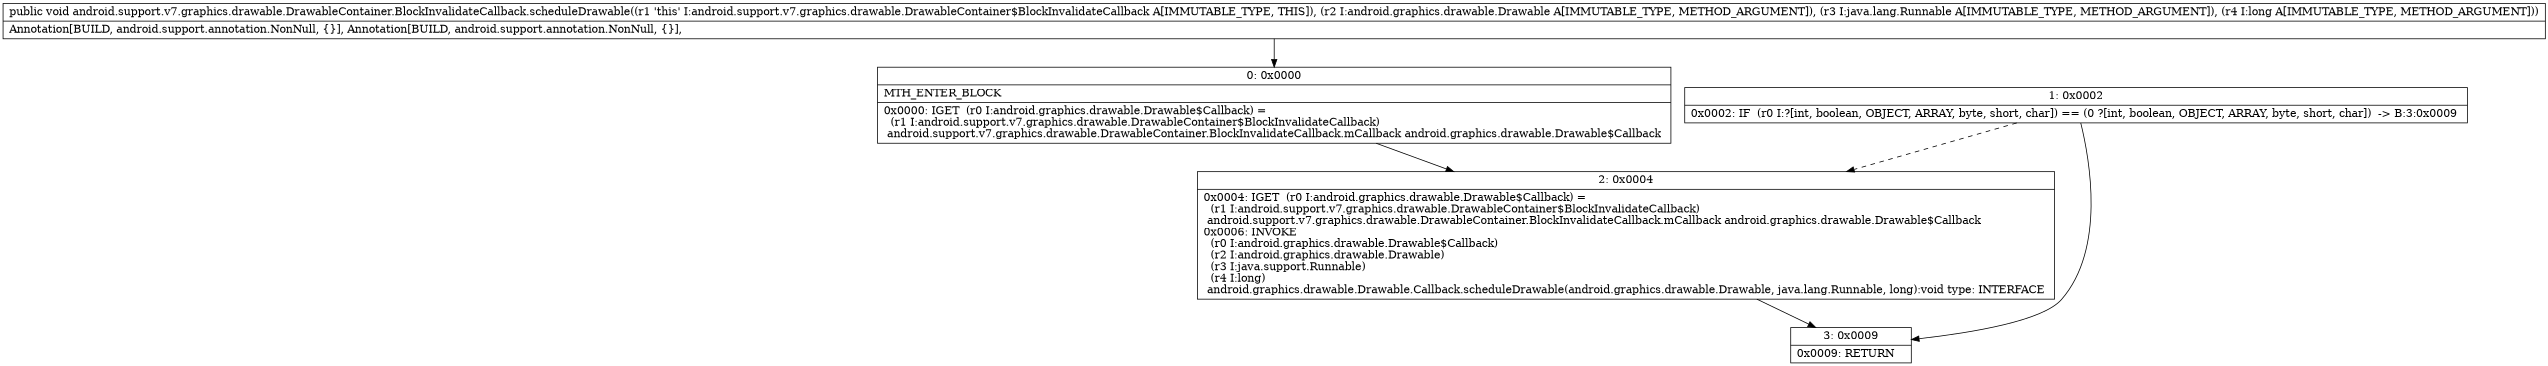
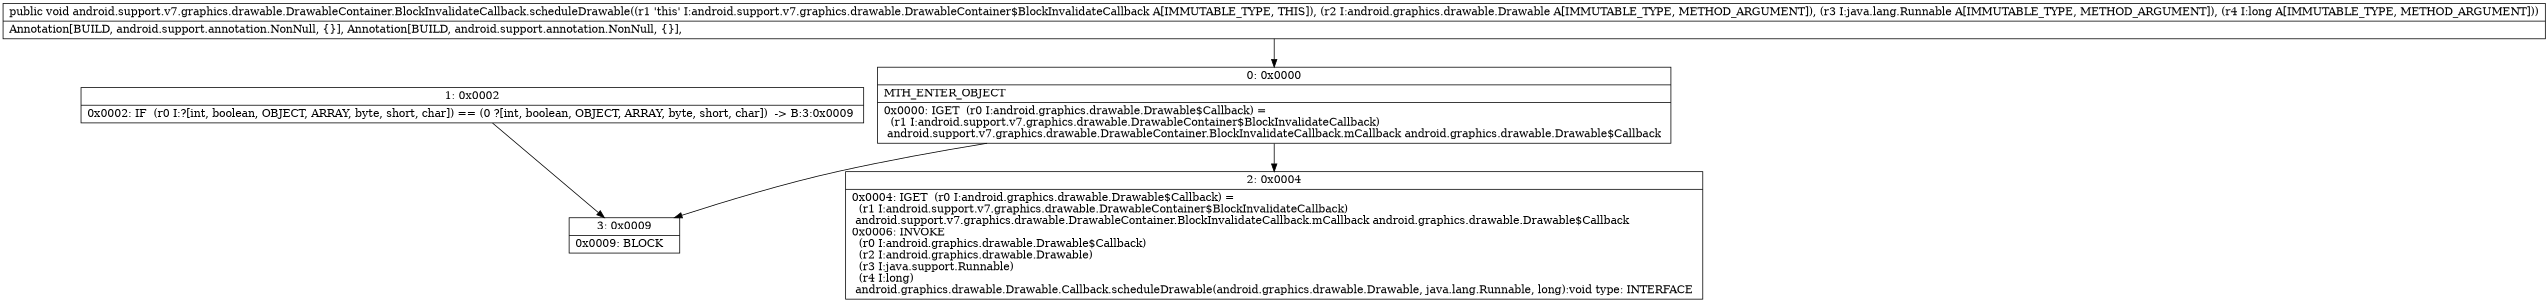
node "0: 0x0000": text "MTH_ENTER_BLOCK" -> "MTH_ENTER_OBJECT"
edge "1: 0x0002" -> "2: 0x0004": removed
edge "2: 0x0004" -> "3: 0x0009": now "0: 0x0000" -> "3: 0x0009"
node "3: 0x0009": text "0x0009: RETURN" -> "0x0009: BLOCK"
